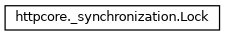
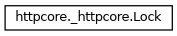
node "httpcore._synchronization.Lock": label "httpcore._synchronization.Lock" -> "httpcore._httpcore.Lock"
